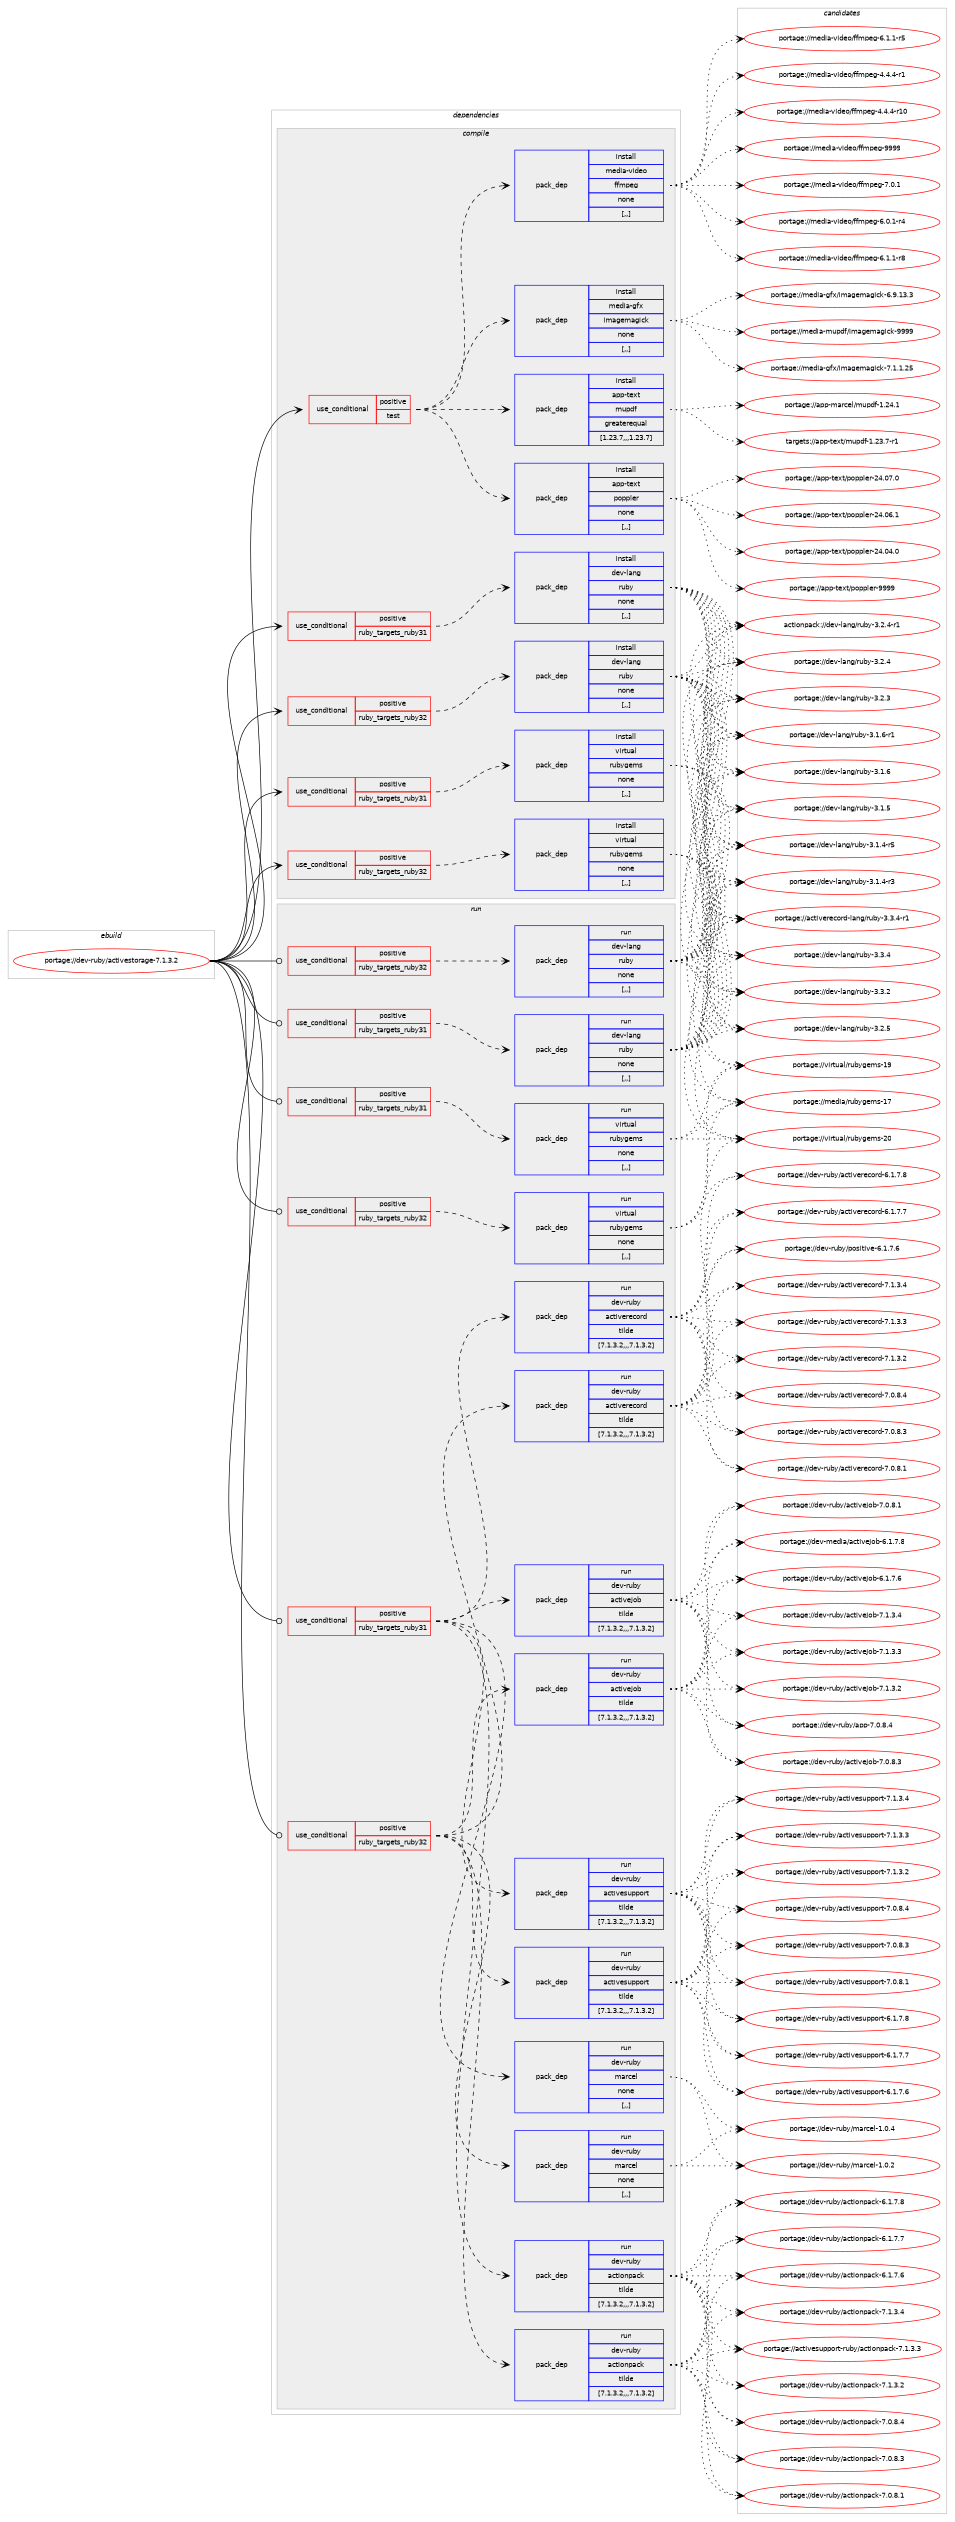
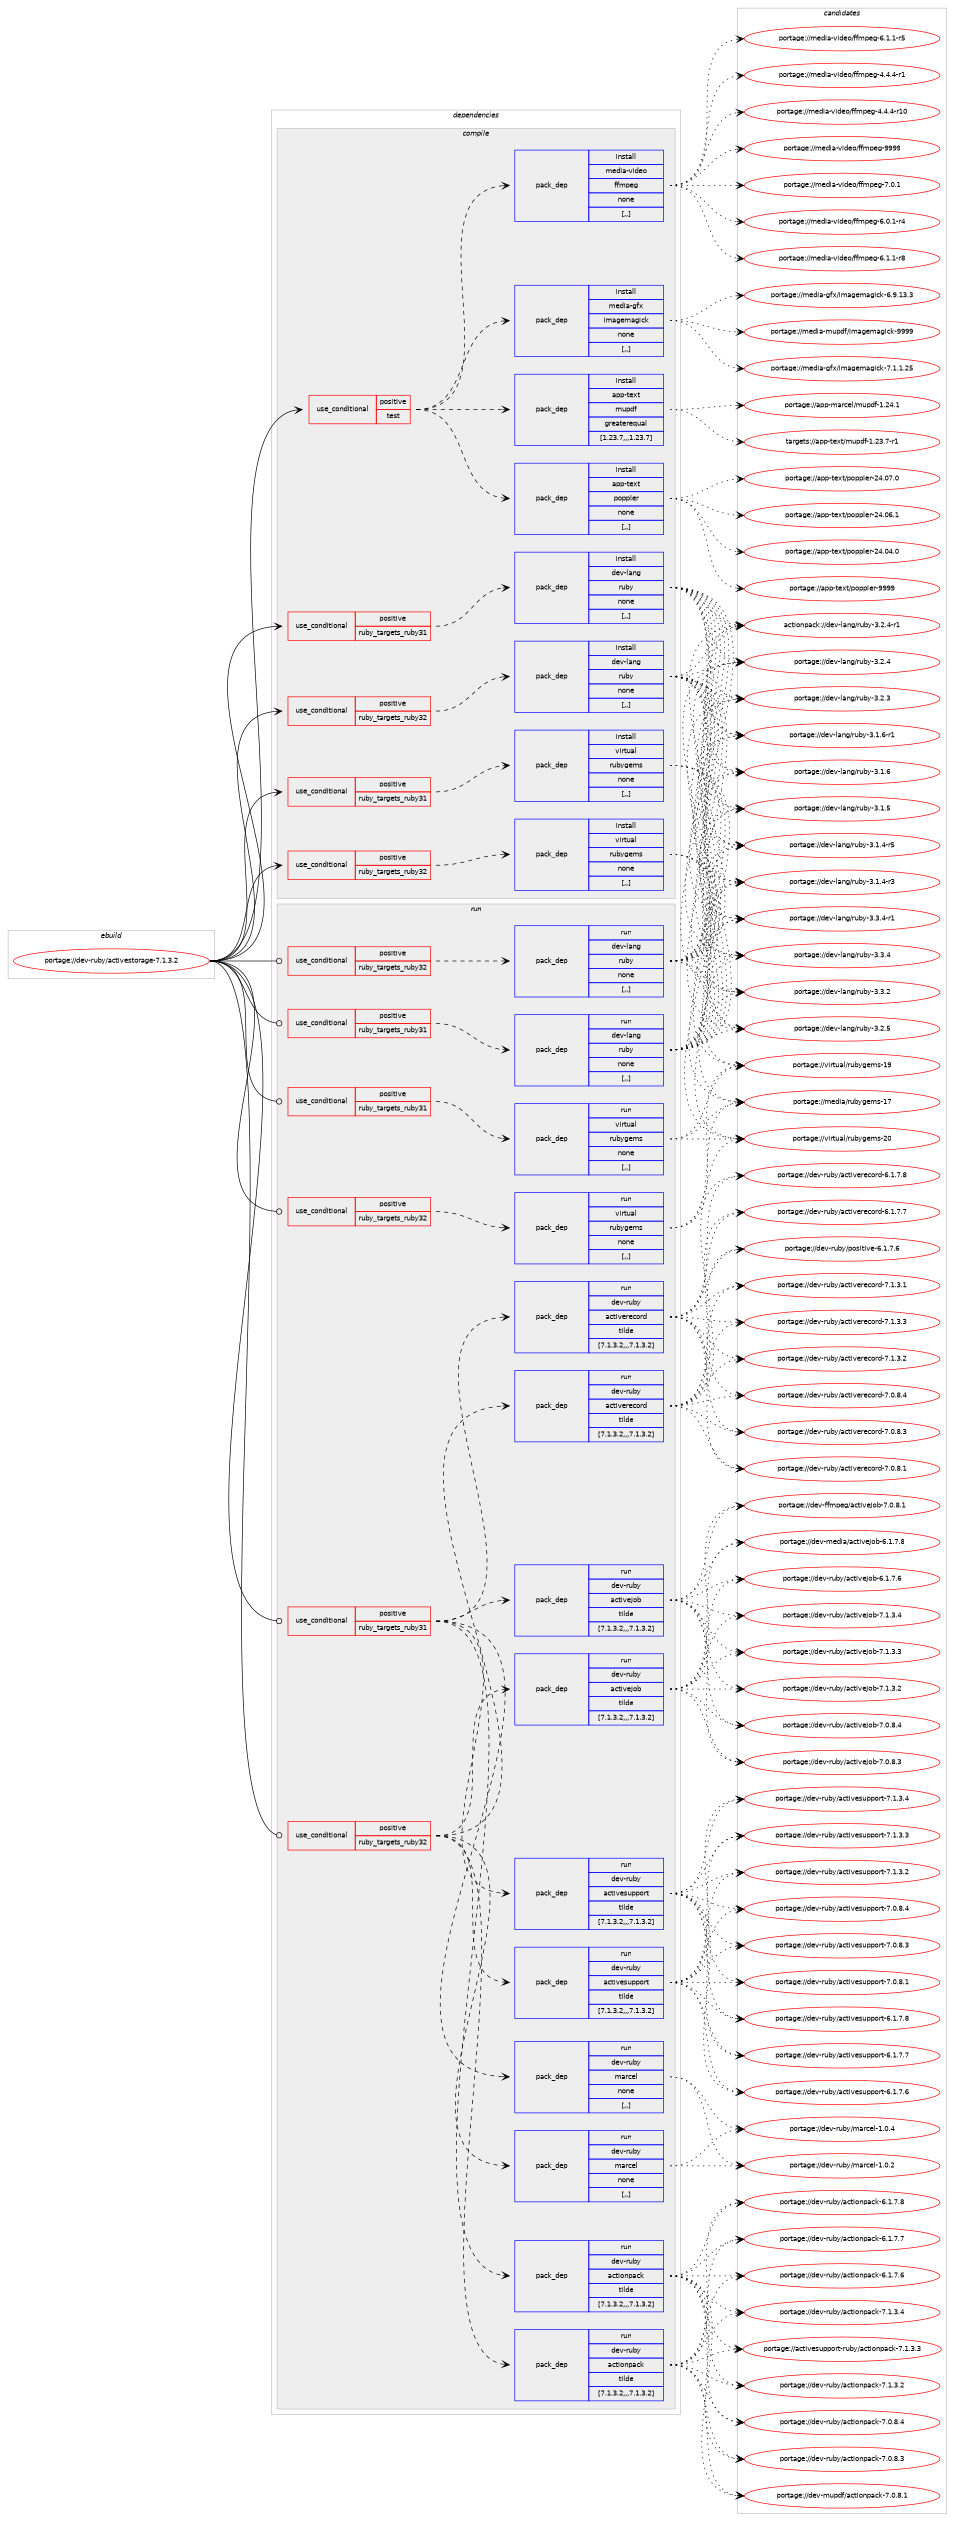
node "portage://activerecord-lang/ruby-3.3.4-r1": label "portage://activerecord-lang/ruby-3.3.4-r1" -> "portage://dev-lang/ruby-3.3.4-r1"
node "portage://dev-ruby/activerecord-7.1.3.4": label "portage://dev-ruby/activerecord-7.1.3.4" -> "portage://dev-ruby/activerecord-7.1.3.1"
node "portage://dev-ruby/activejob-7.0.8.1": label "portage://dev-ruby/activejob-7.0.8.1" -> "portage://dev-ffmpeg/activejob-7.0.8.1"
node "portage://dev-ruby/app-7.0.8.4": label "portage://dev-ruby/app-7.0.8.4" -> "portage://dev-ruby/activejob-7.0.8.4"
node "portage://dev-ruby/actionpack-7.0.8.1": label "portage://dev-ruby/actionpack-7.0.8.1" -> "portage://dev-mupdf/actionpack-7.0.8.1"
